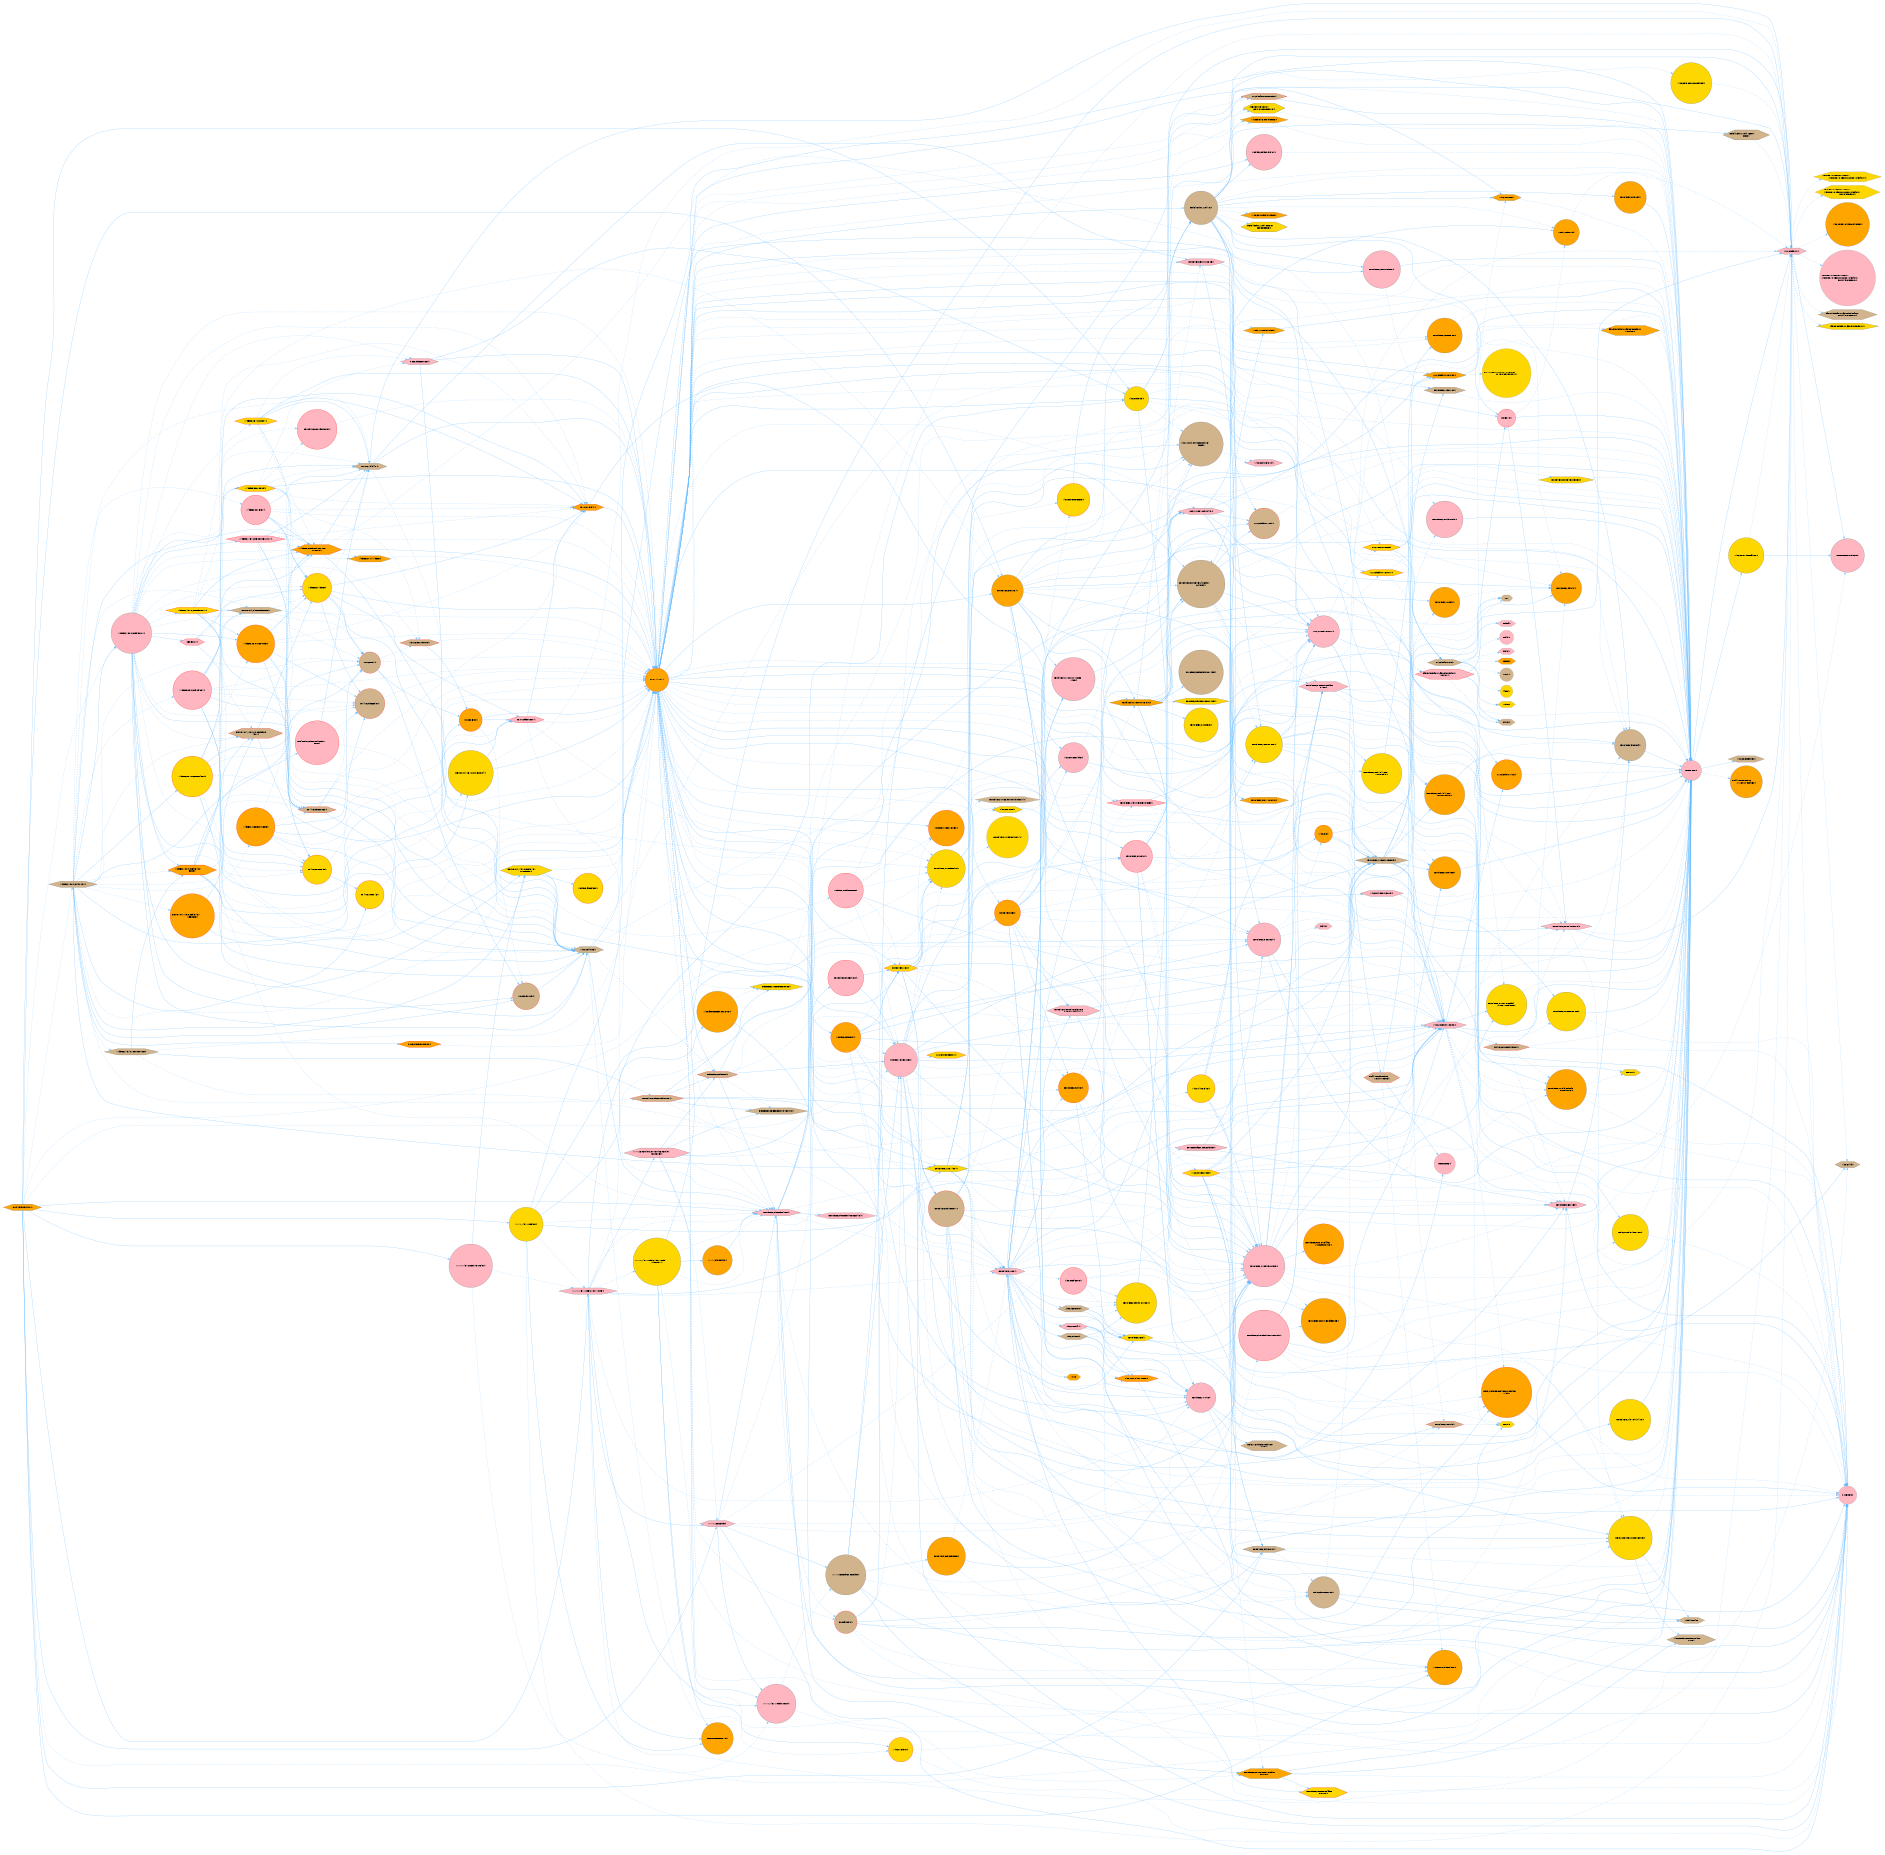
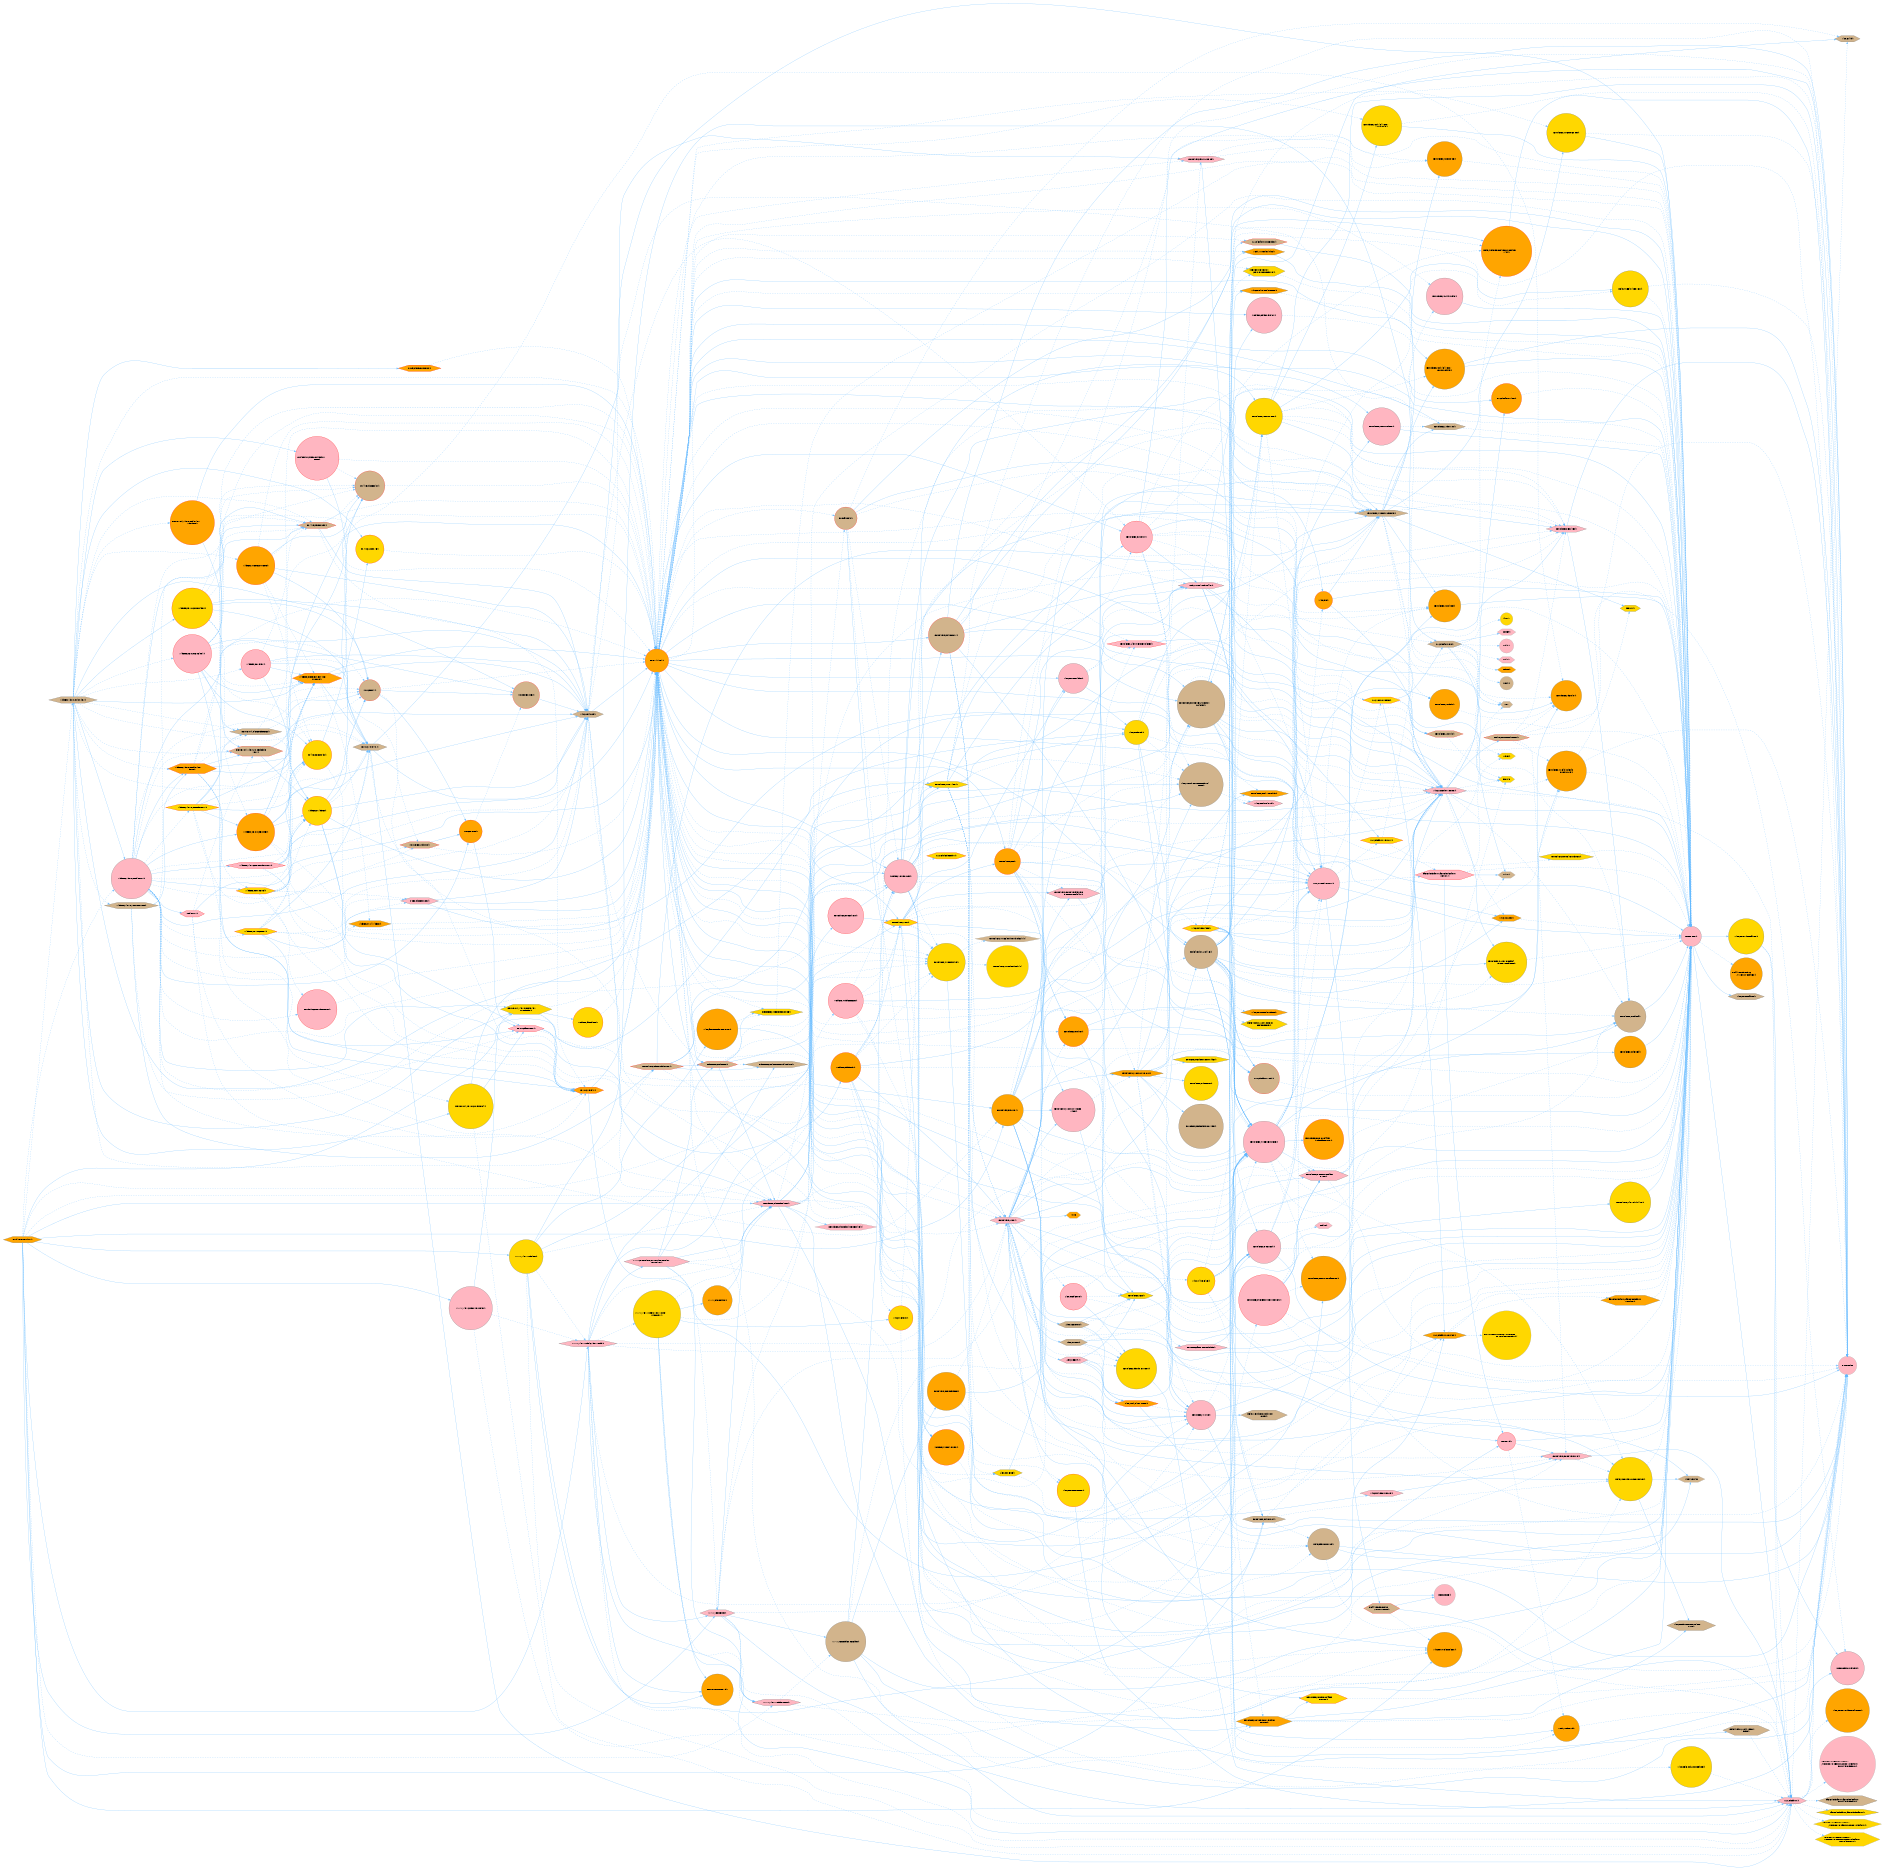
edge "Input/Events.h" -> "CoreMinimal.h": now "Misc/Attribute.h" -> "CoreMinimal.h"
node "MVVM/ViewModelTypeID.h": shape circle -> hexagon
